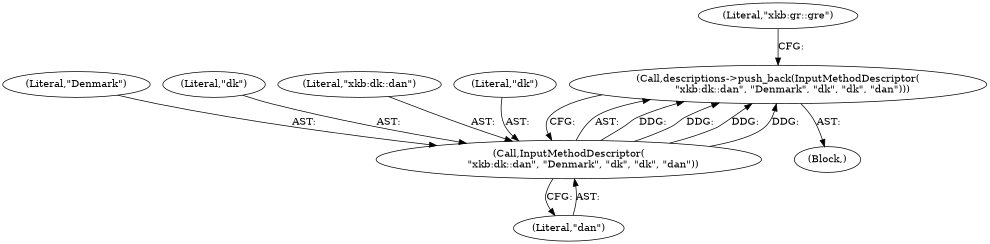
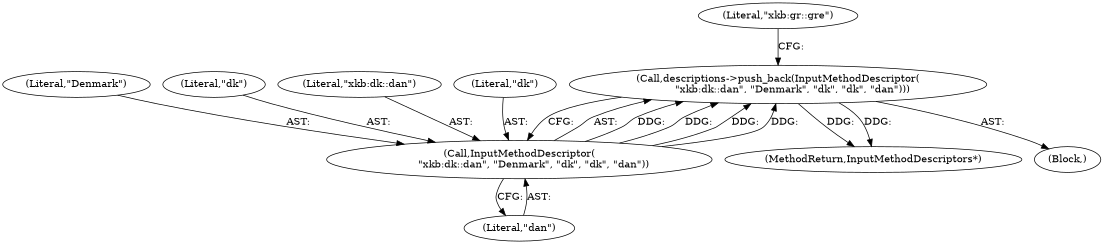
node "(MethodReturn,InputMethodDescriptors*)": added
